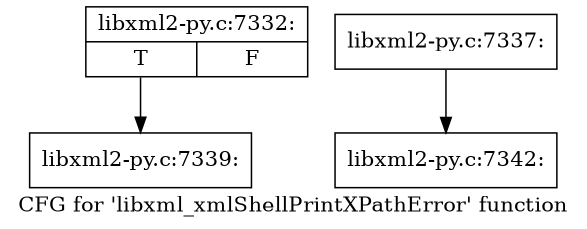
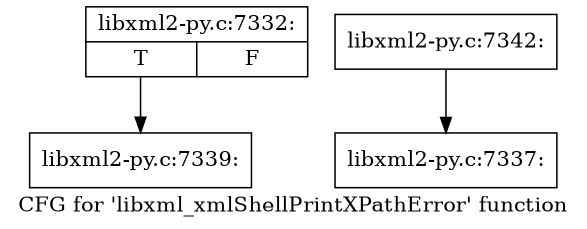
edge "libxml2-py.c:7337:" -> "libxml2-py.c:7342:": reversed
